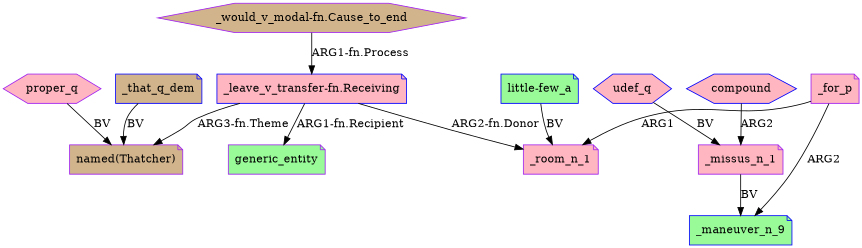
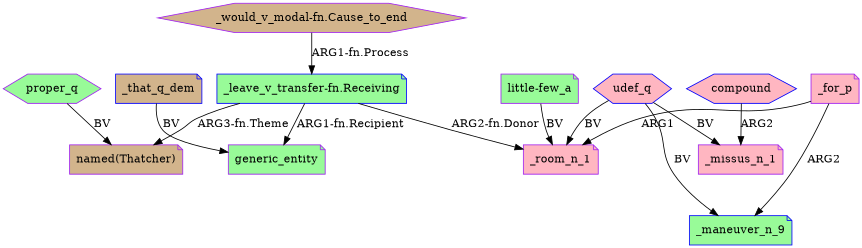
node "proper_q": fillcolor lightpink -> palegreen
node "_leave_v_transfer-fn.Receiving": fillcolor lightpink -> palegreen
node "little-few_a": color blue -> purple
edge "udef_q" -> "_room_n_1": added, label "BV"
edge "_that_q_dem" -> "named(Thatcher)": now "_that_q_dem" -> "generic_entity"
edge "_missus_n_1" -> "_maneuver_n_9": now "udef_q" -> "_maneuver_n_9"
